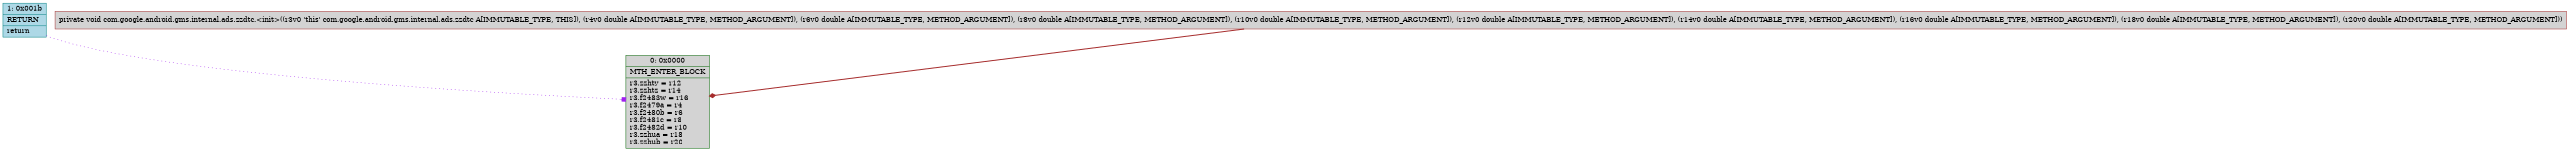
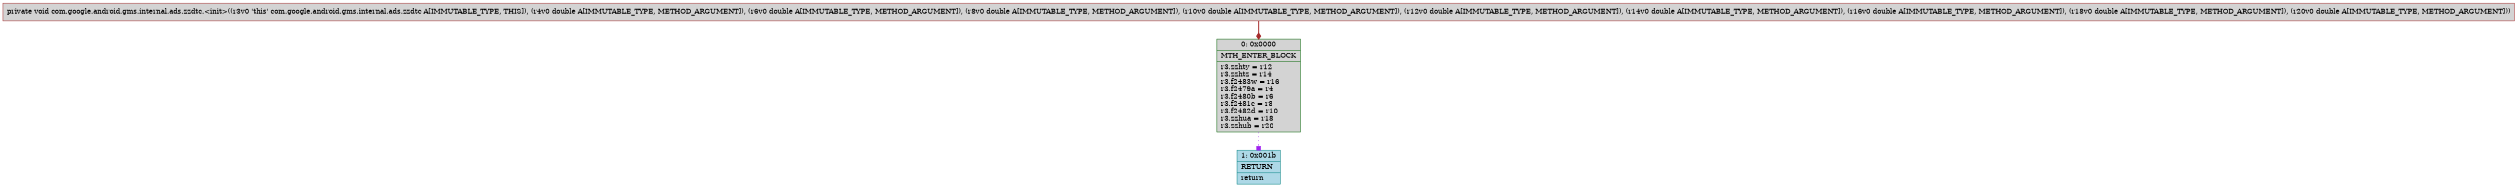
edge "1: 0x001b" -> "0: 0x0000": reversed
